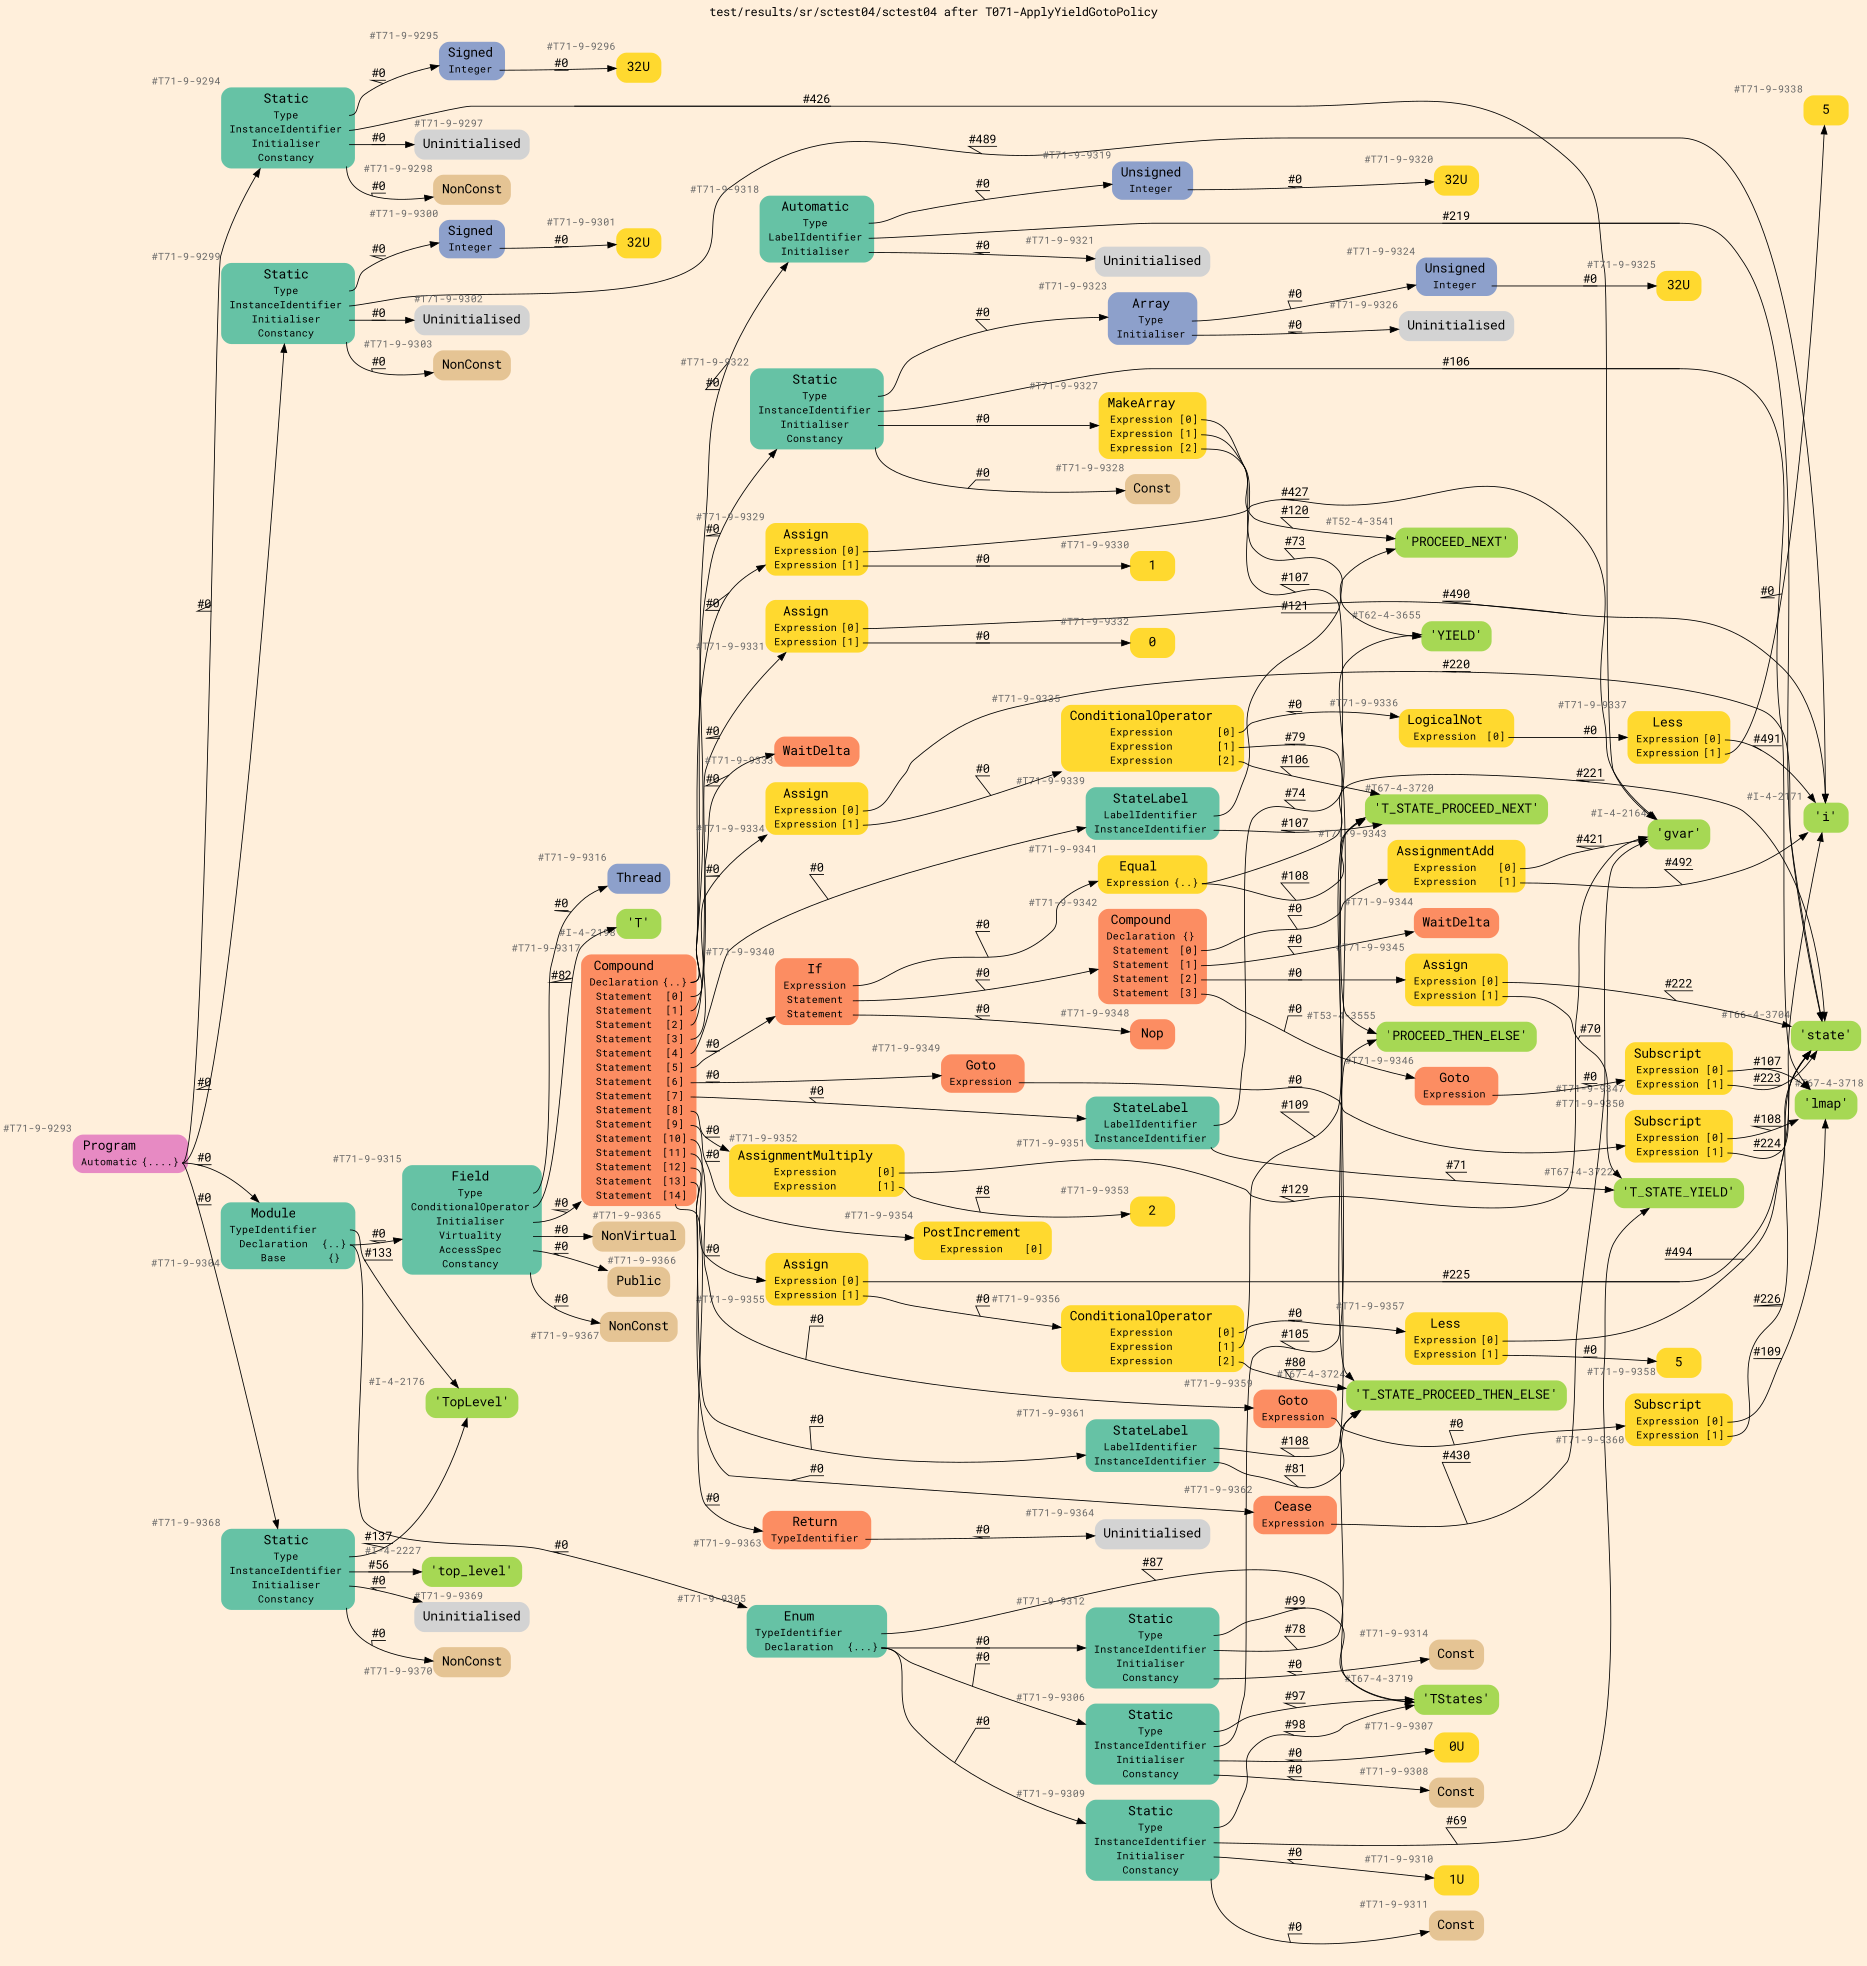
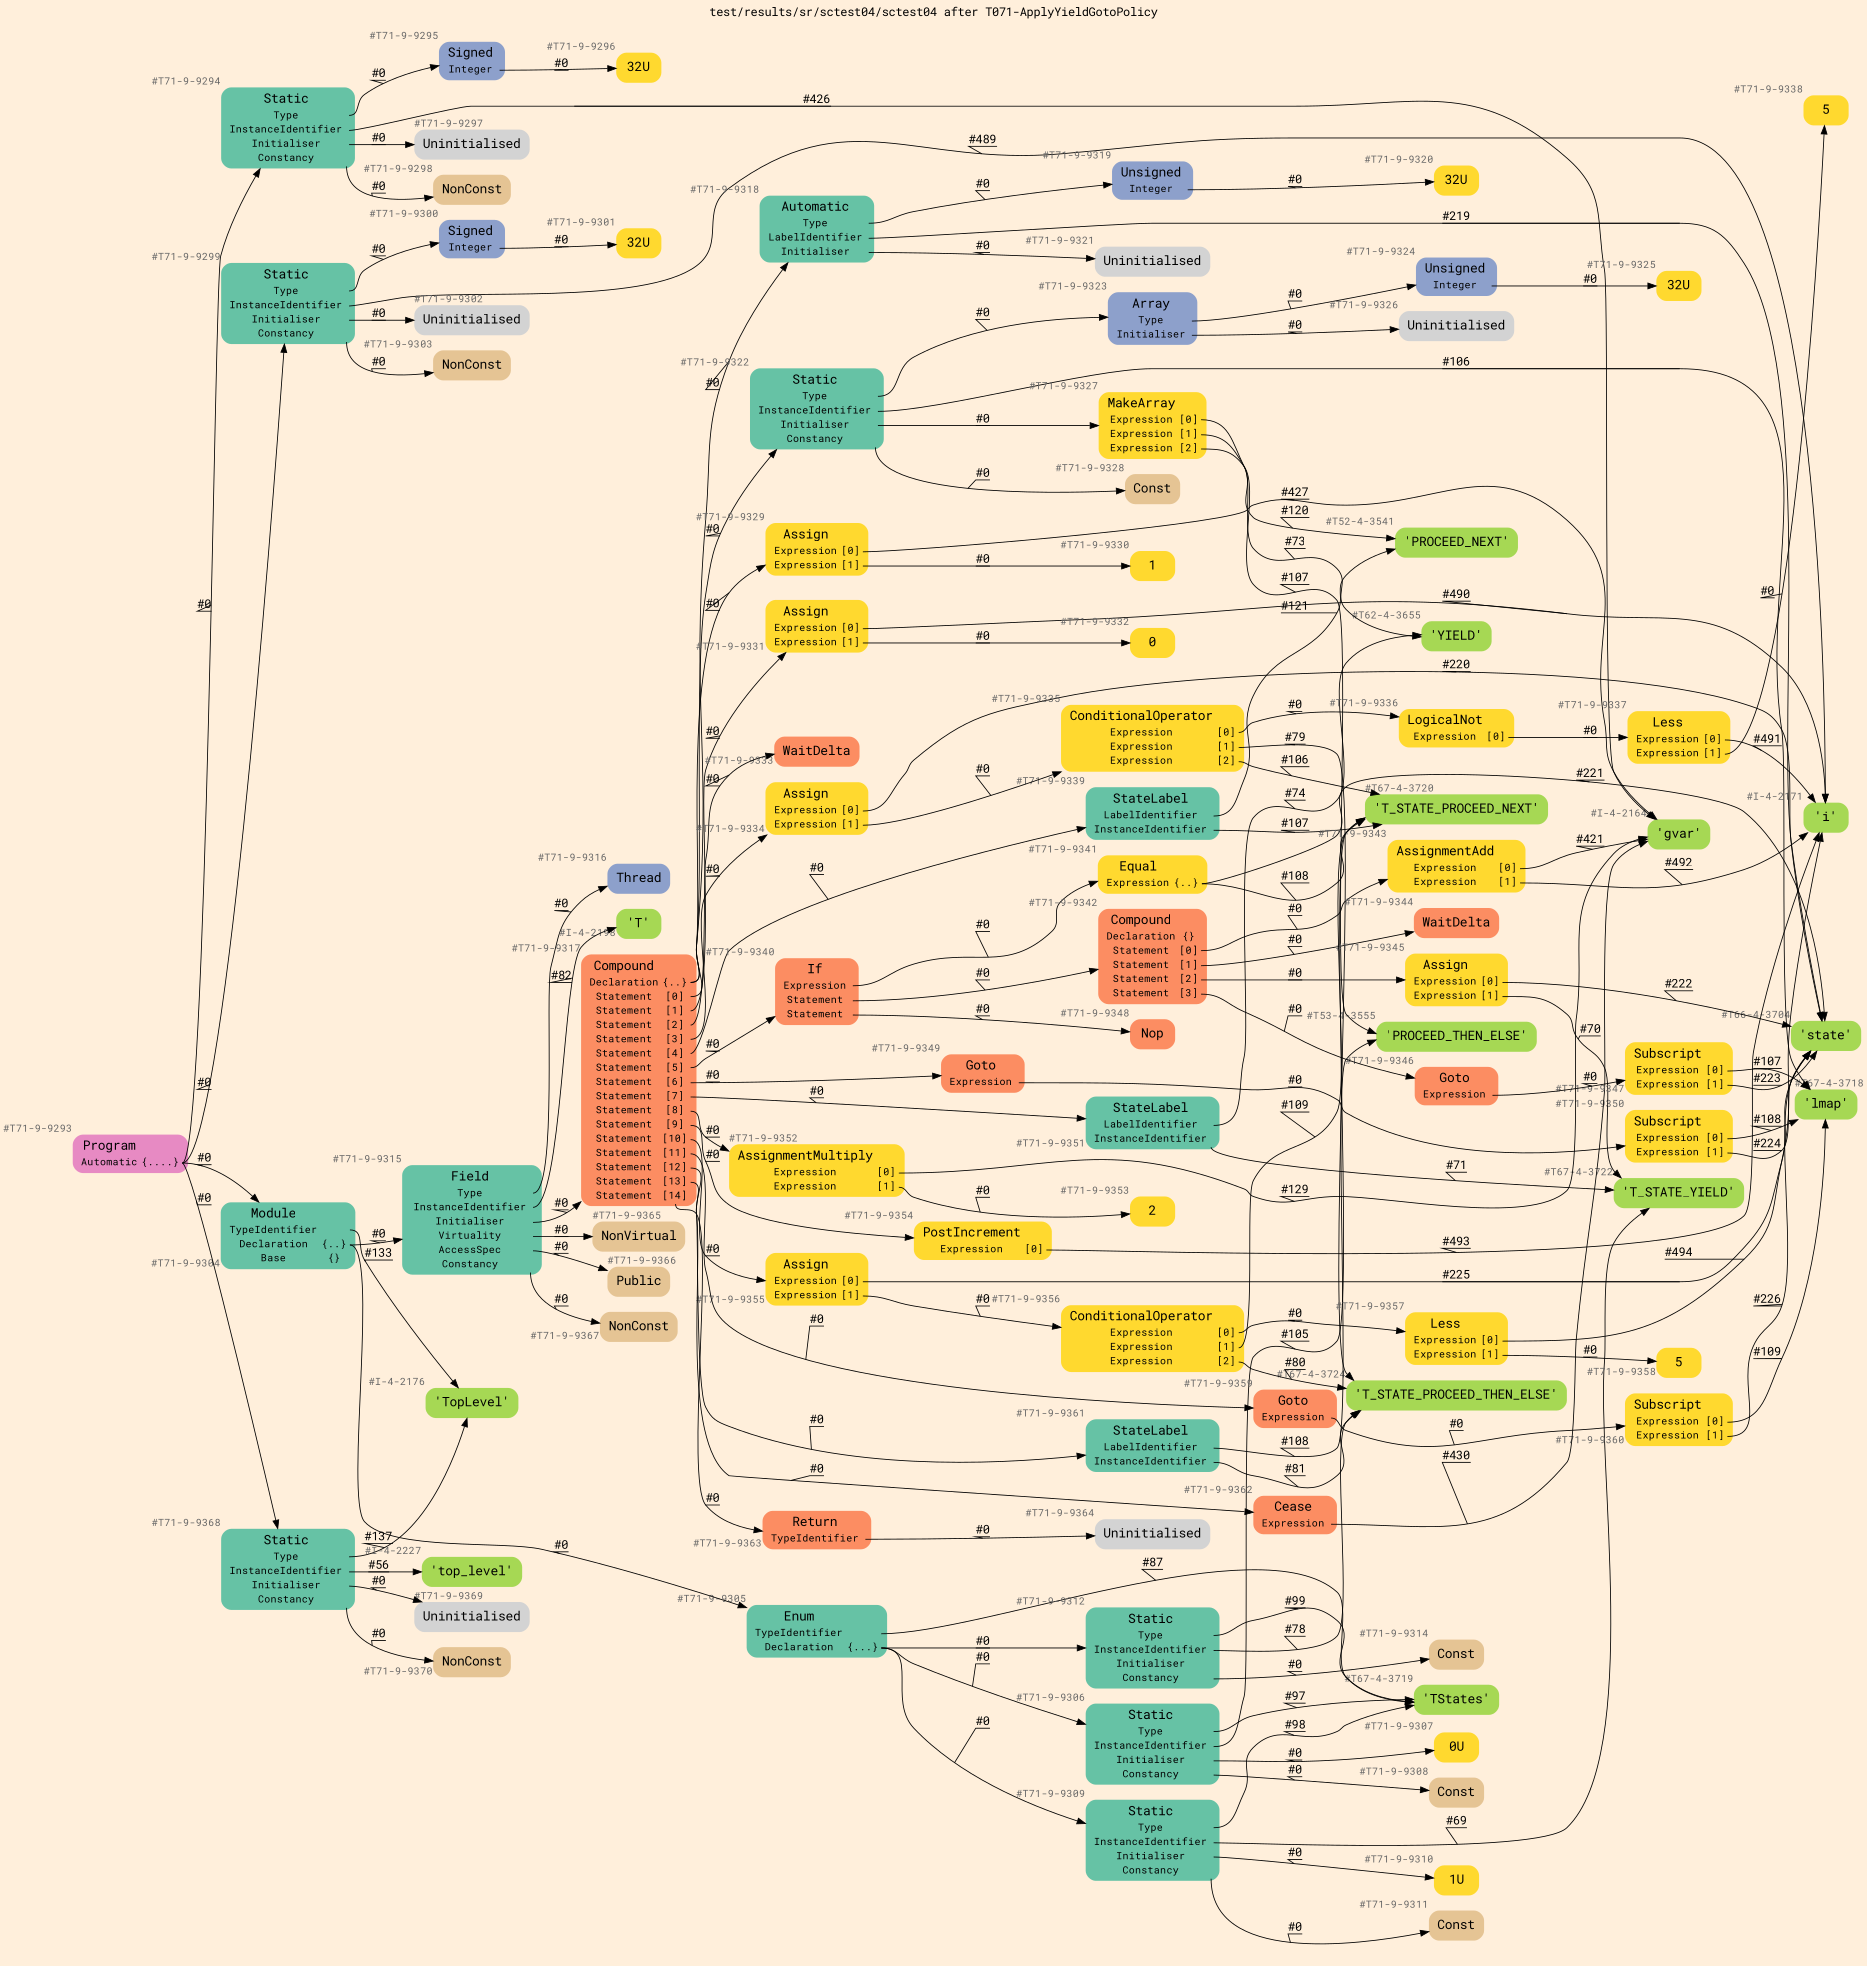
edge "AssignmentMultiply" -> "2": label "#8" -> "#0"
node "Field": text "ConditionalOperator" -> "InstanceIdentifier"
edge "PostIncrement" -> "'i'": added, label "#493"
